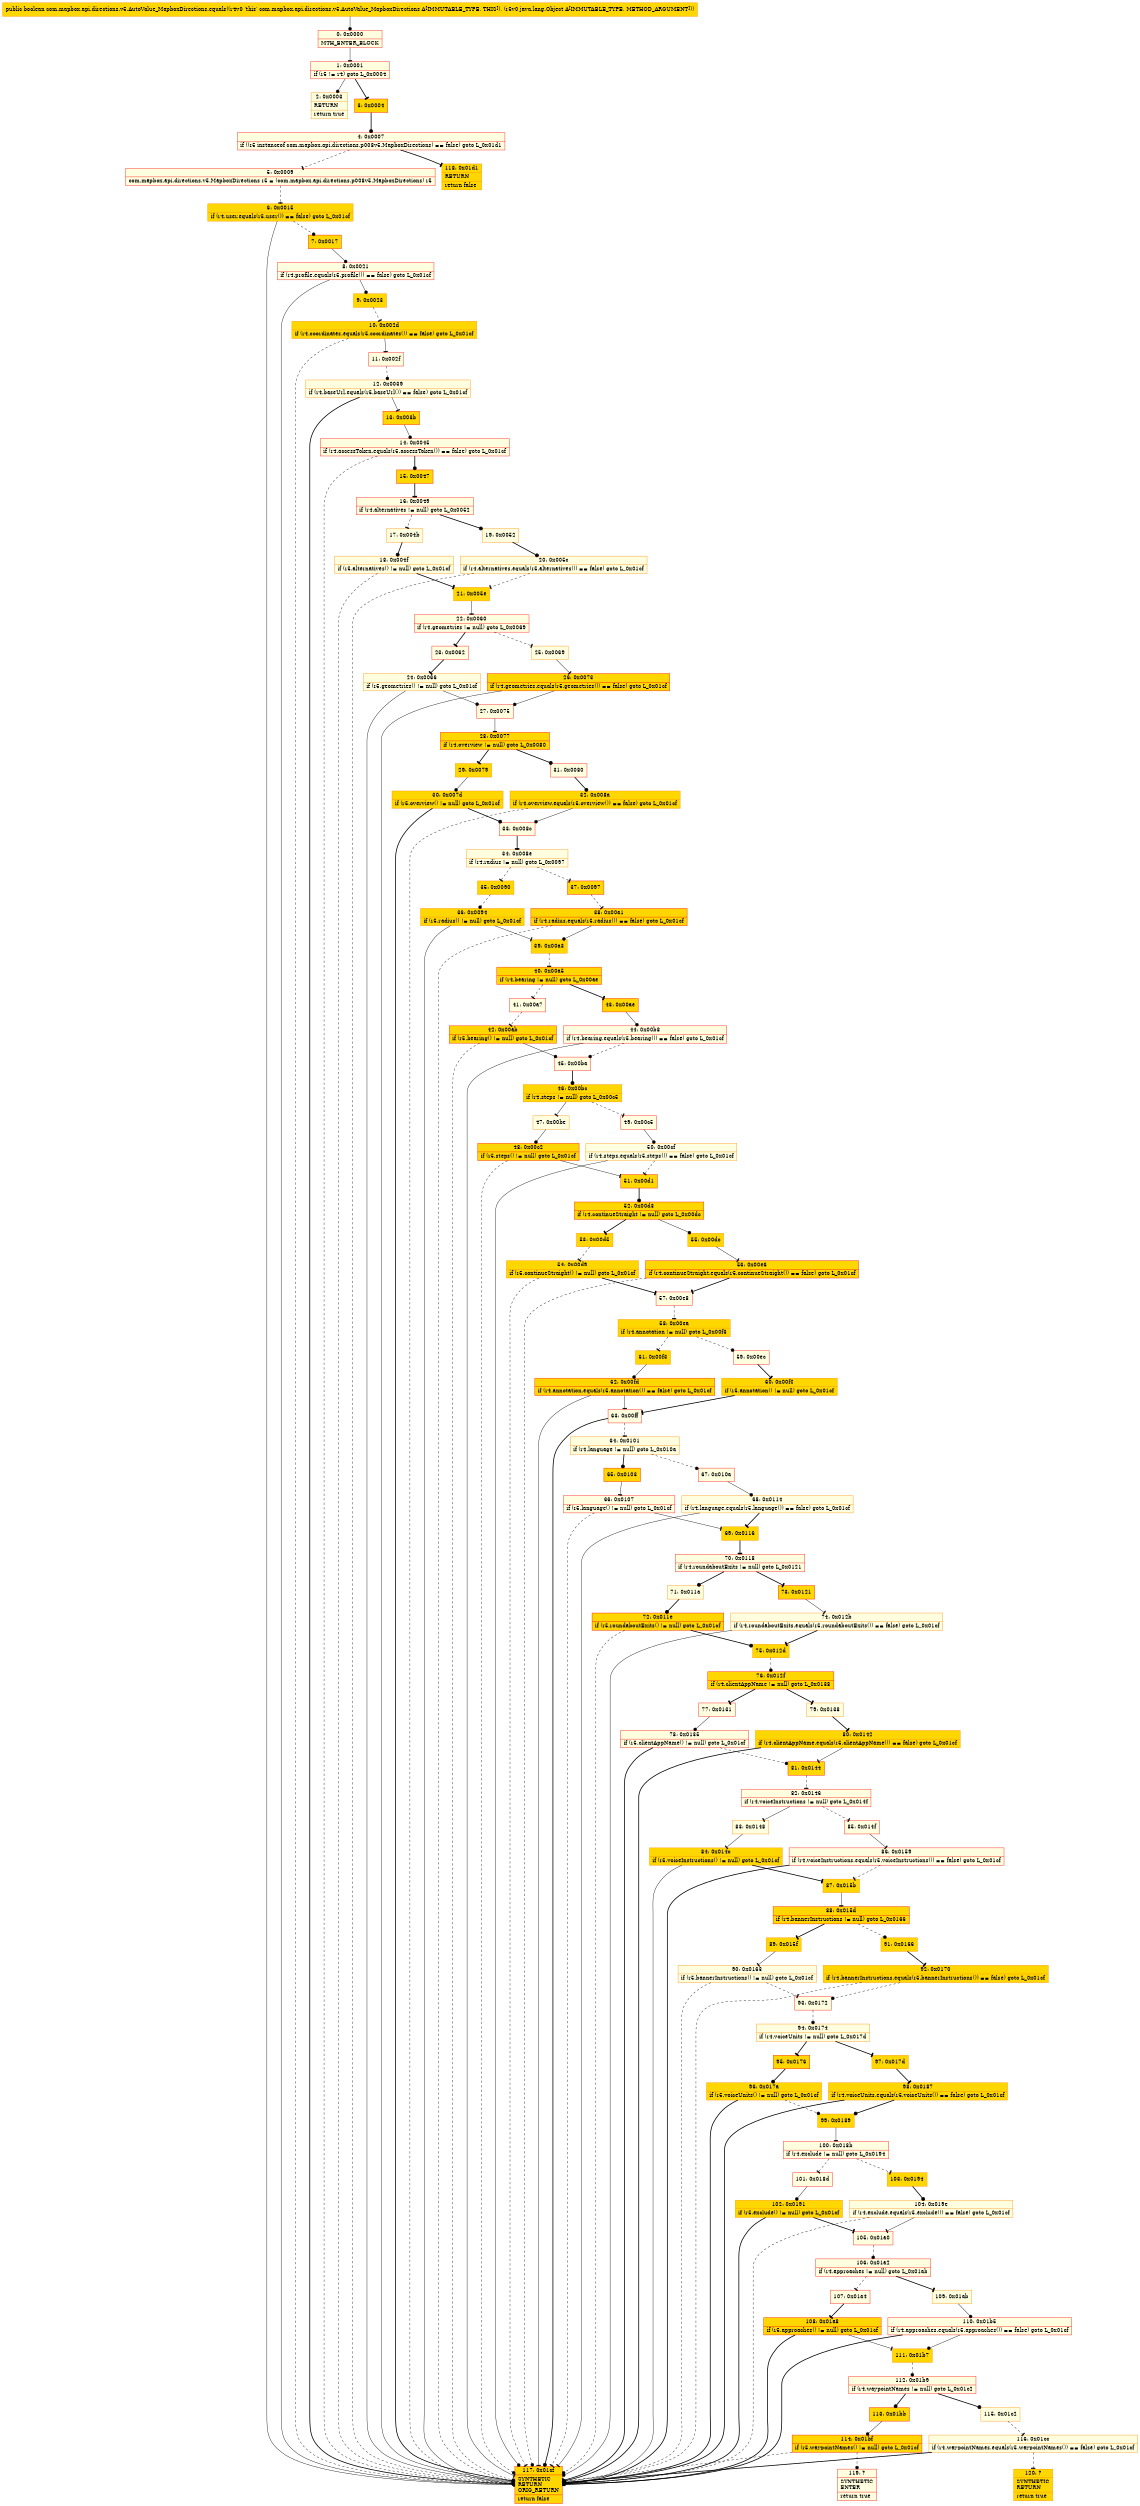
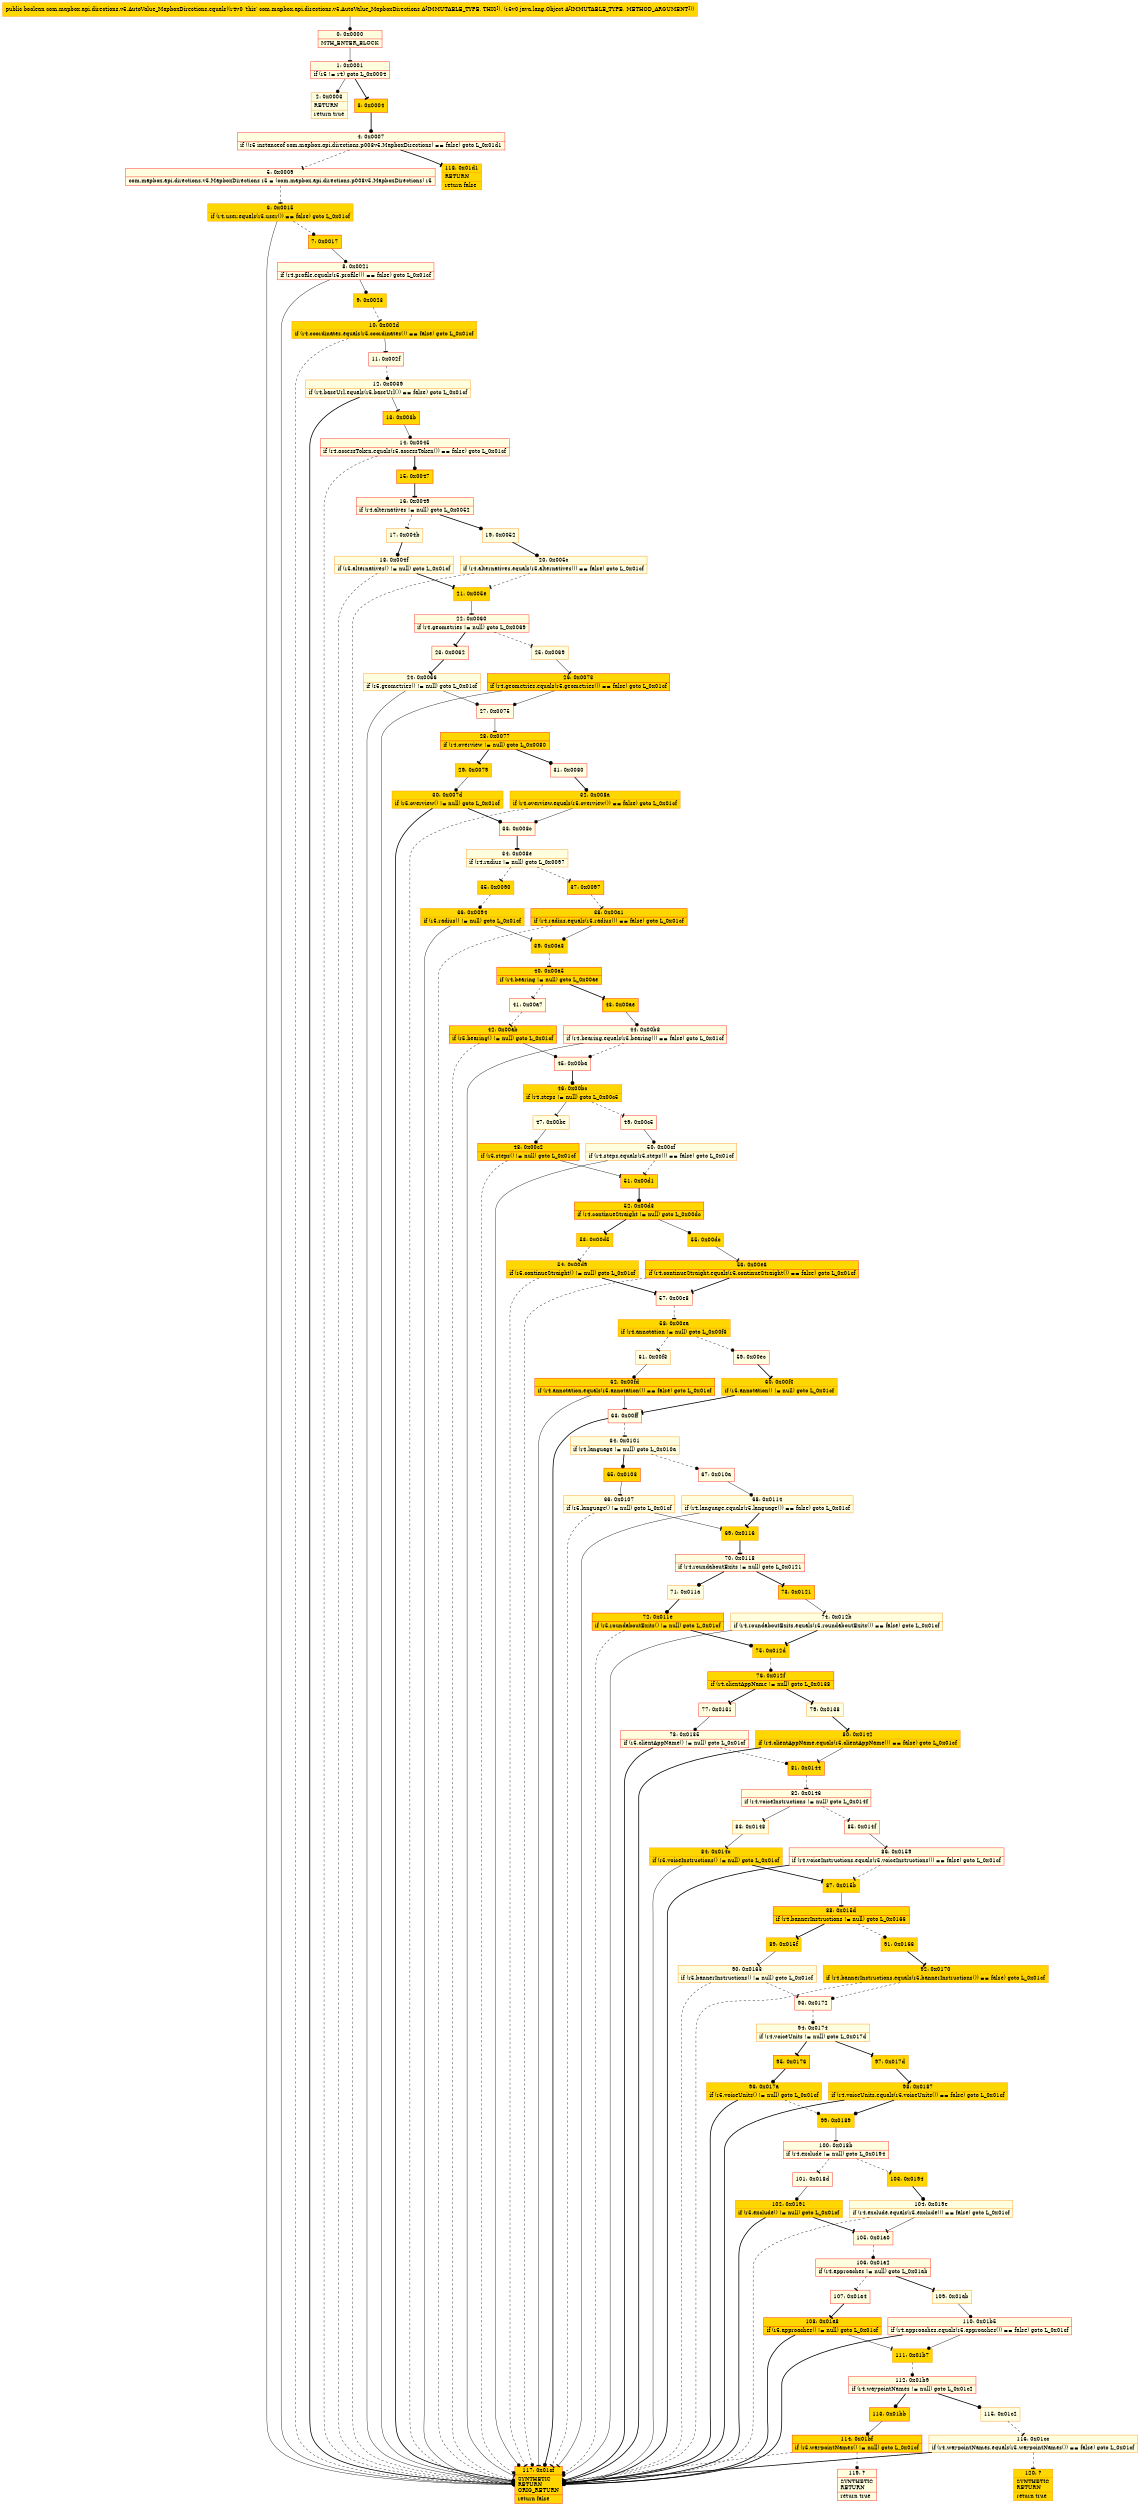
node "61: 0x00f3": fillcolor gold -> lightyellow
node "66: 0x0107": color red -> darkorange
node "119: ?": text "ENTER" -> "RETURN"
